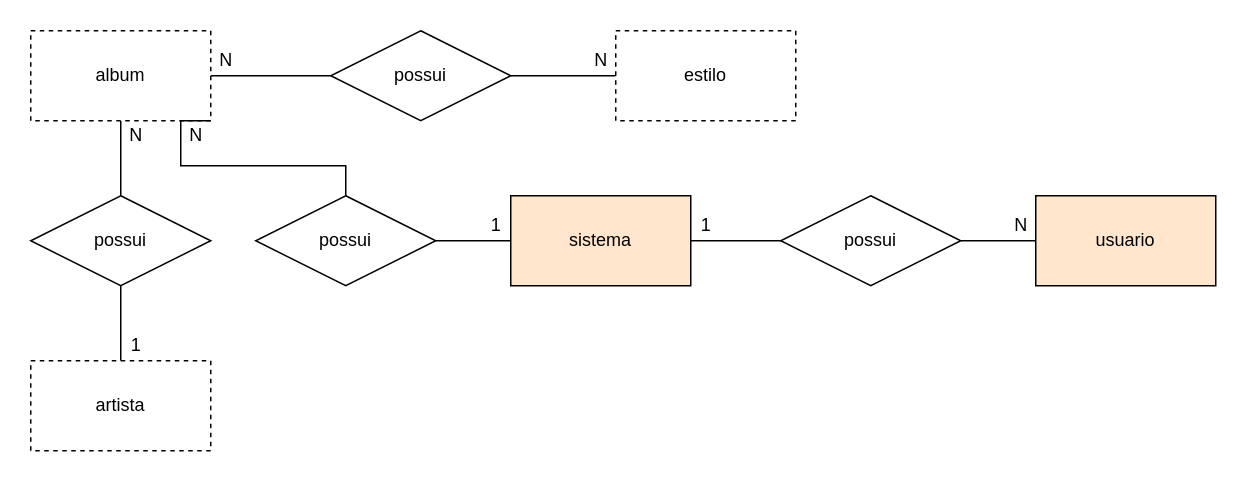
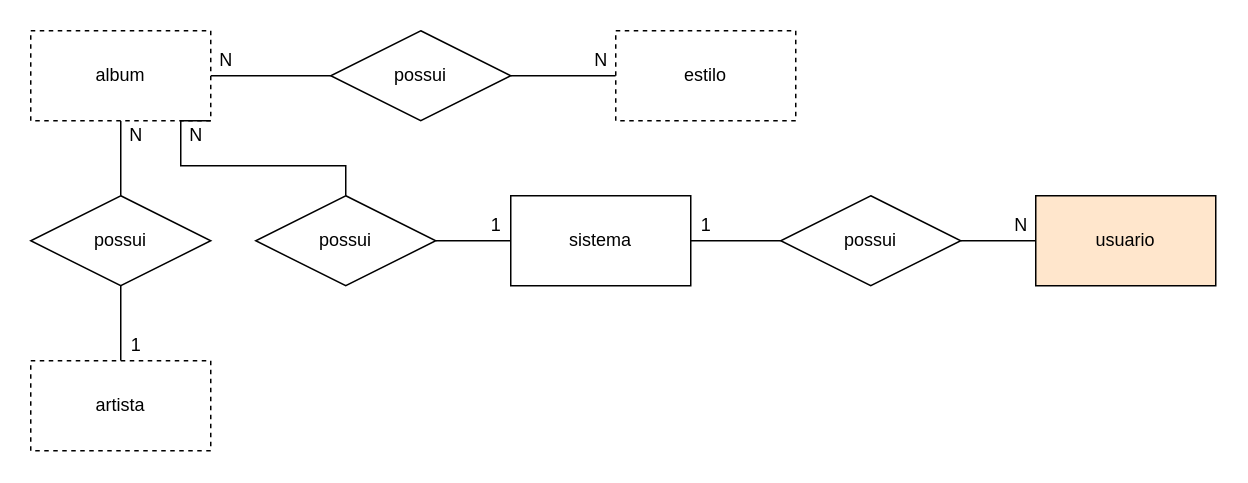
node "sistema": fillcolor #ffe6cc -> #ffffff
